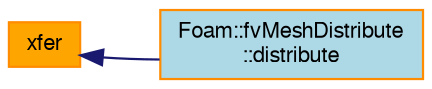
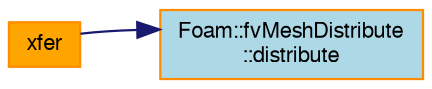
edge "Foam::fvMeshDistribute ::distribute" -> "xfer": reversed
